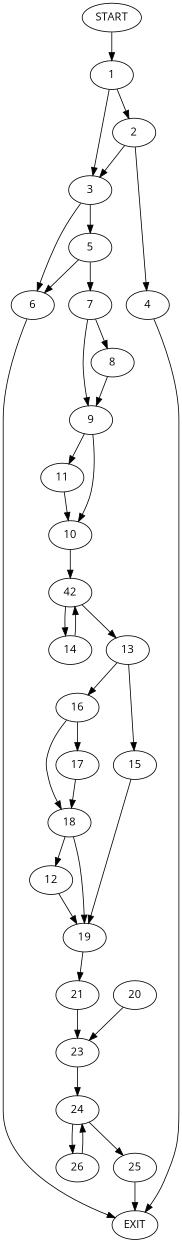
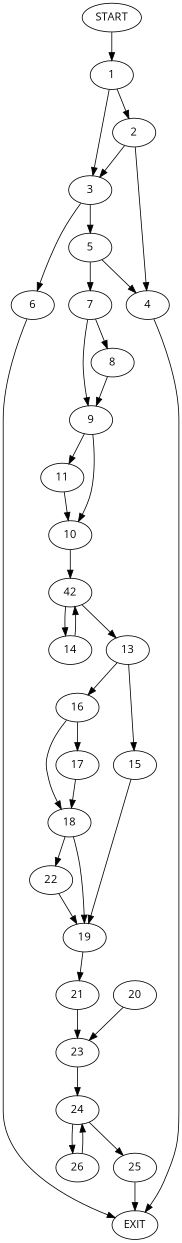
edge "5" -> "6": now "5" -> "4"
node "12": label "12" -> "22"
